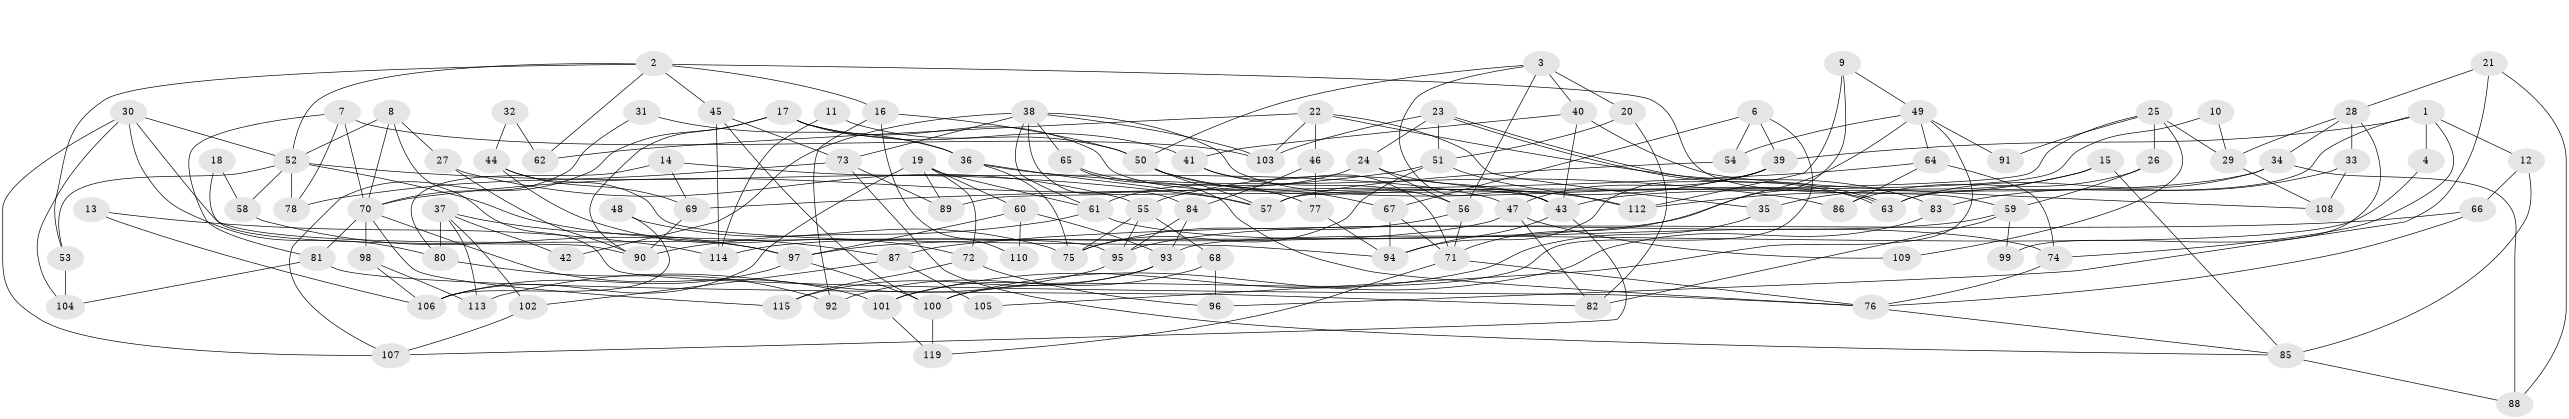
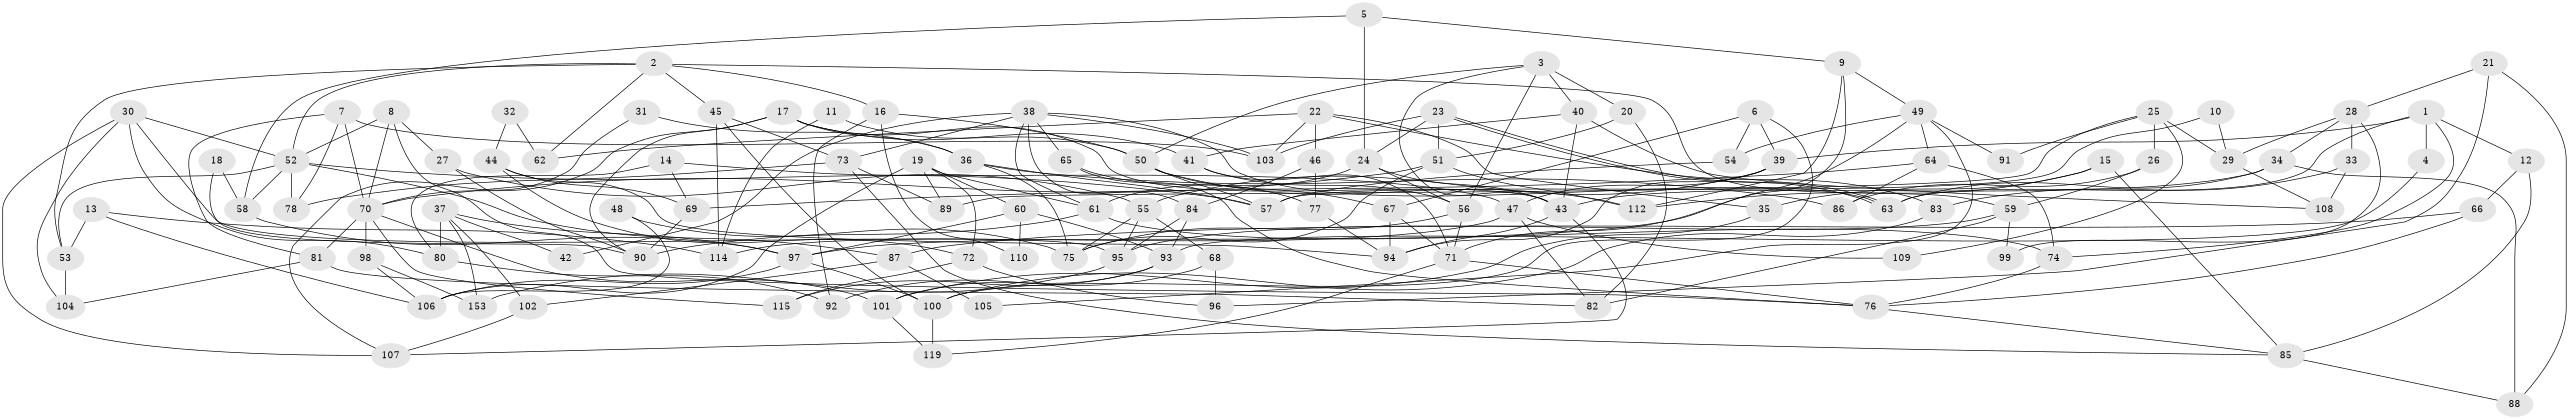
node "5": added
edge "13" -- "53": added
node "113": label "113" -> "153"
